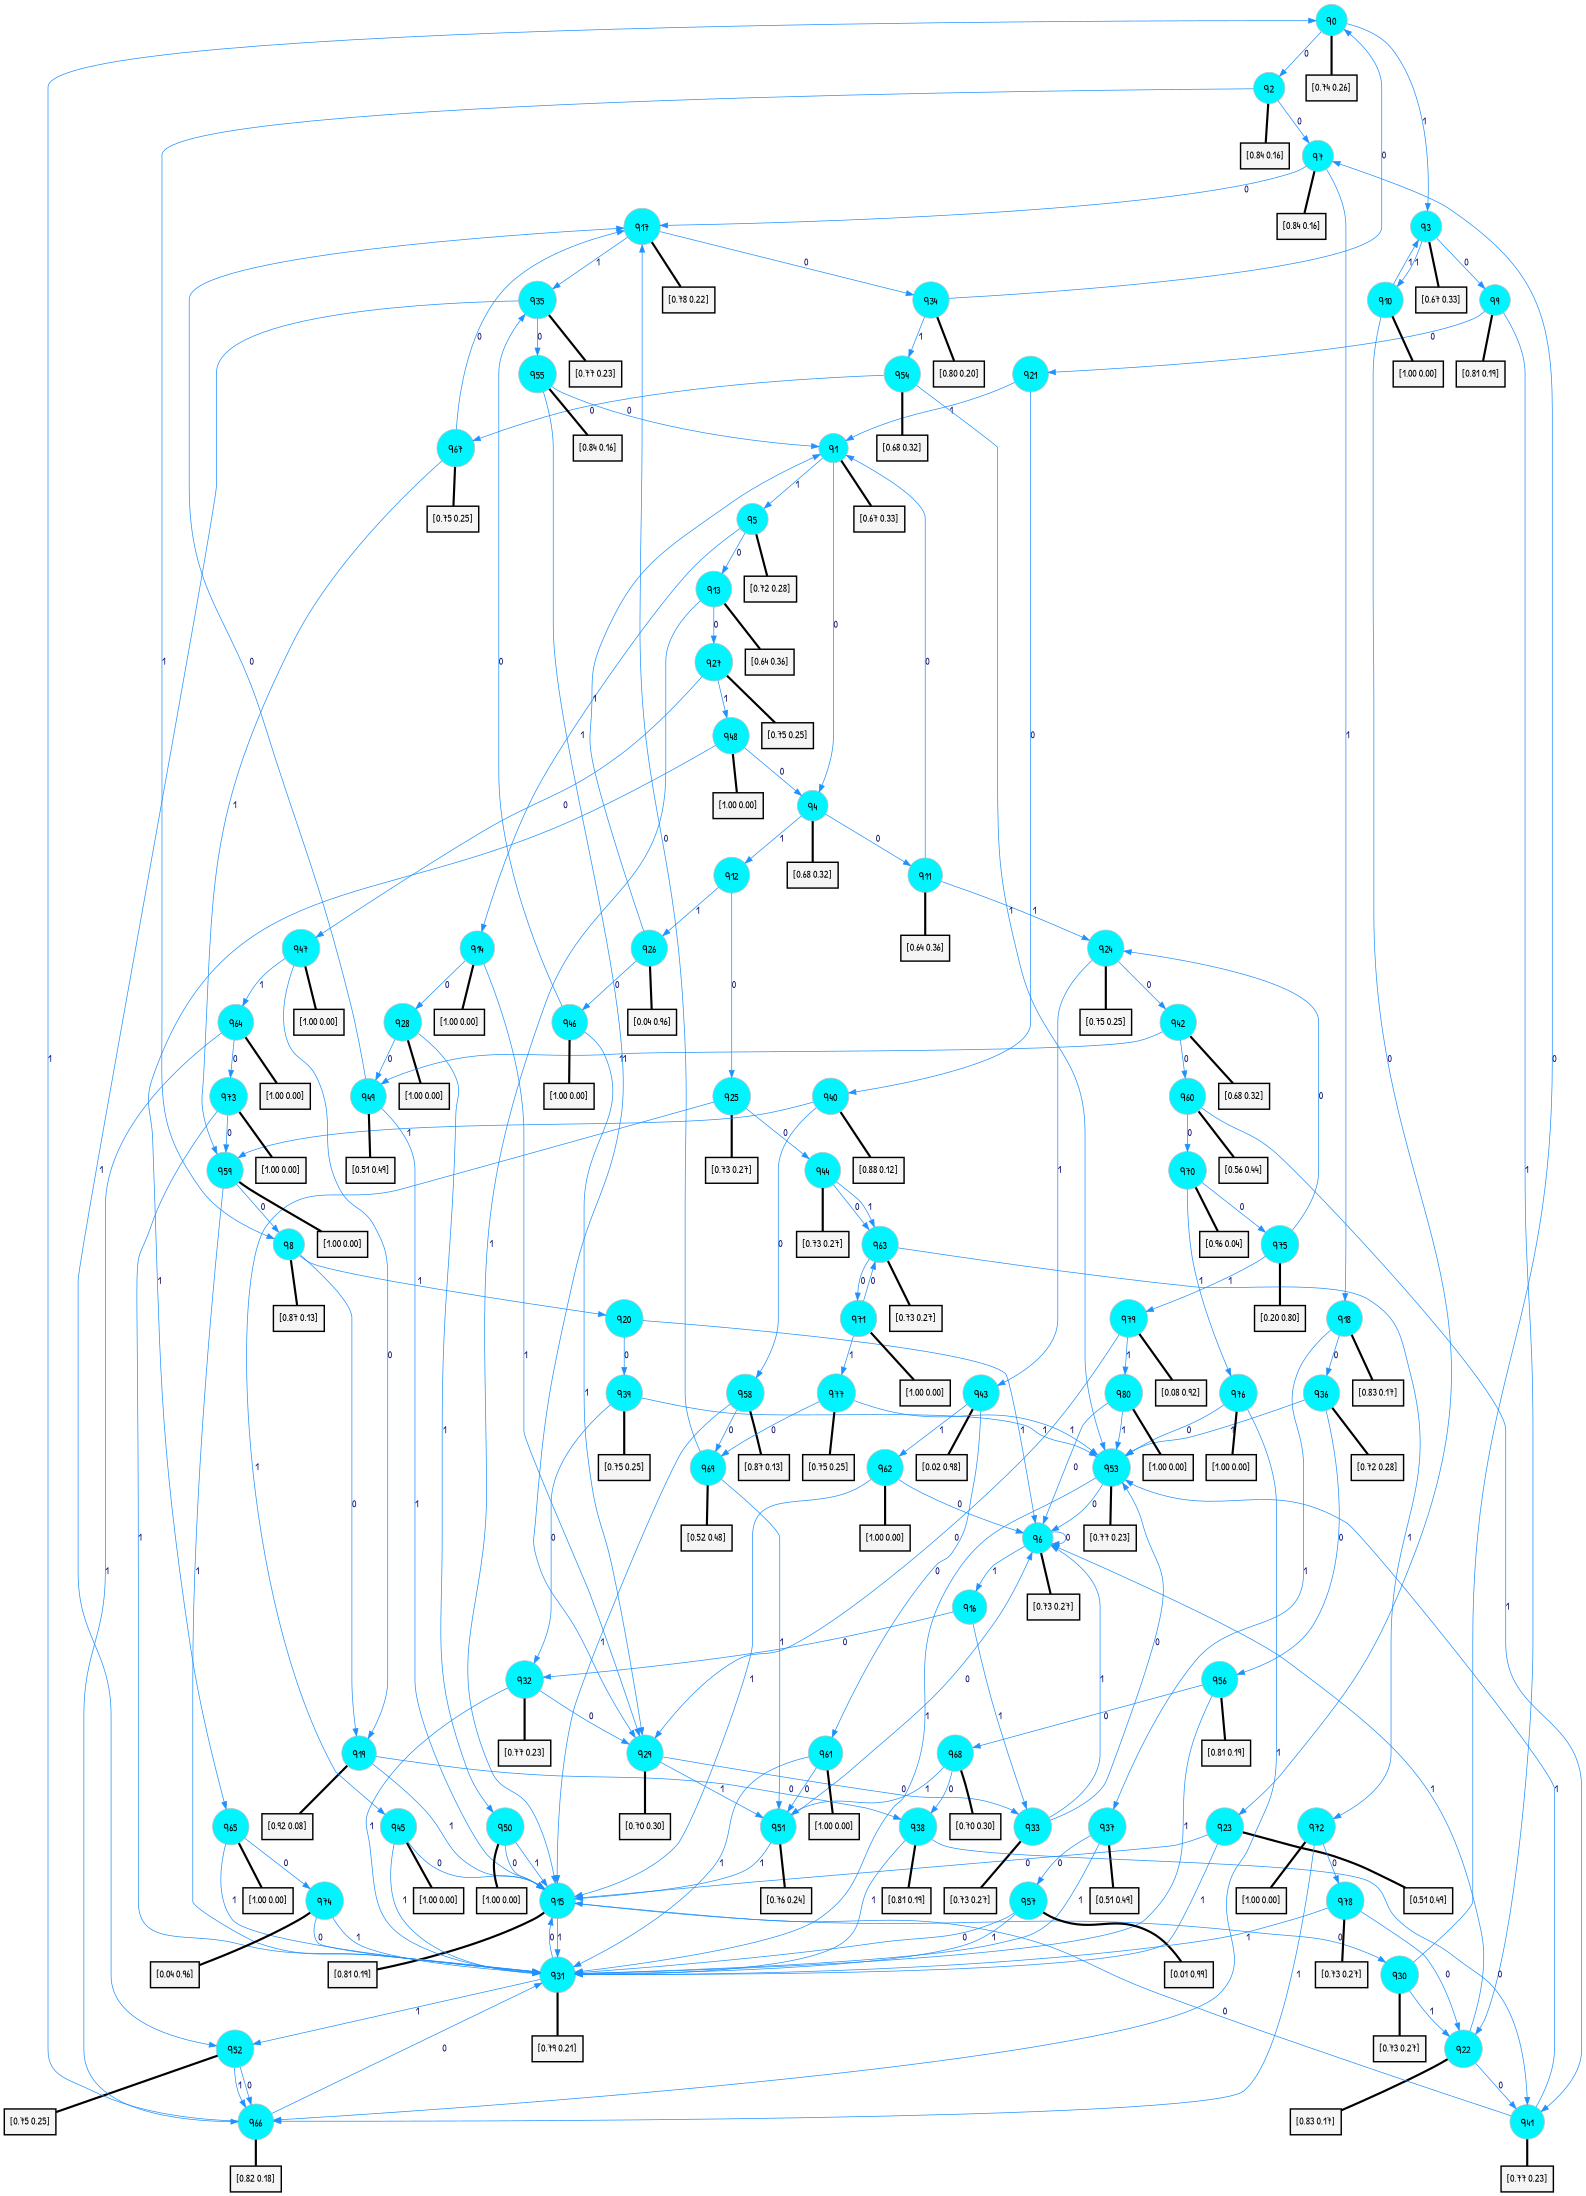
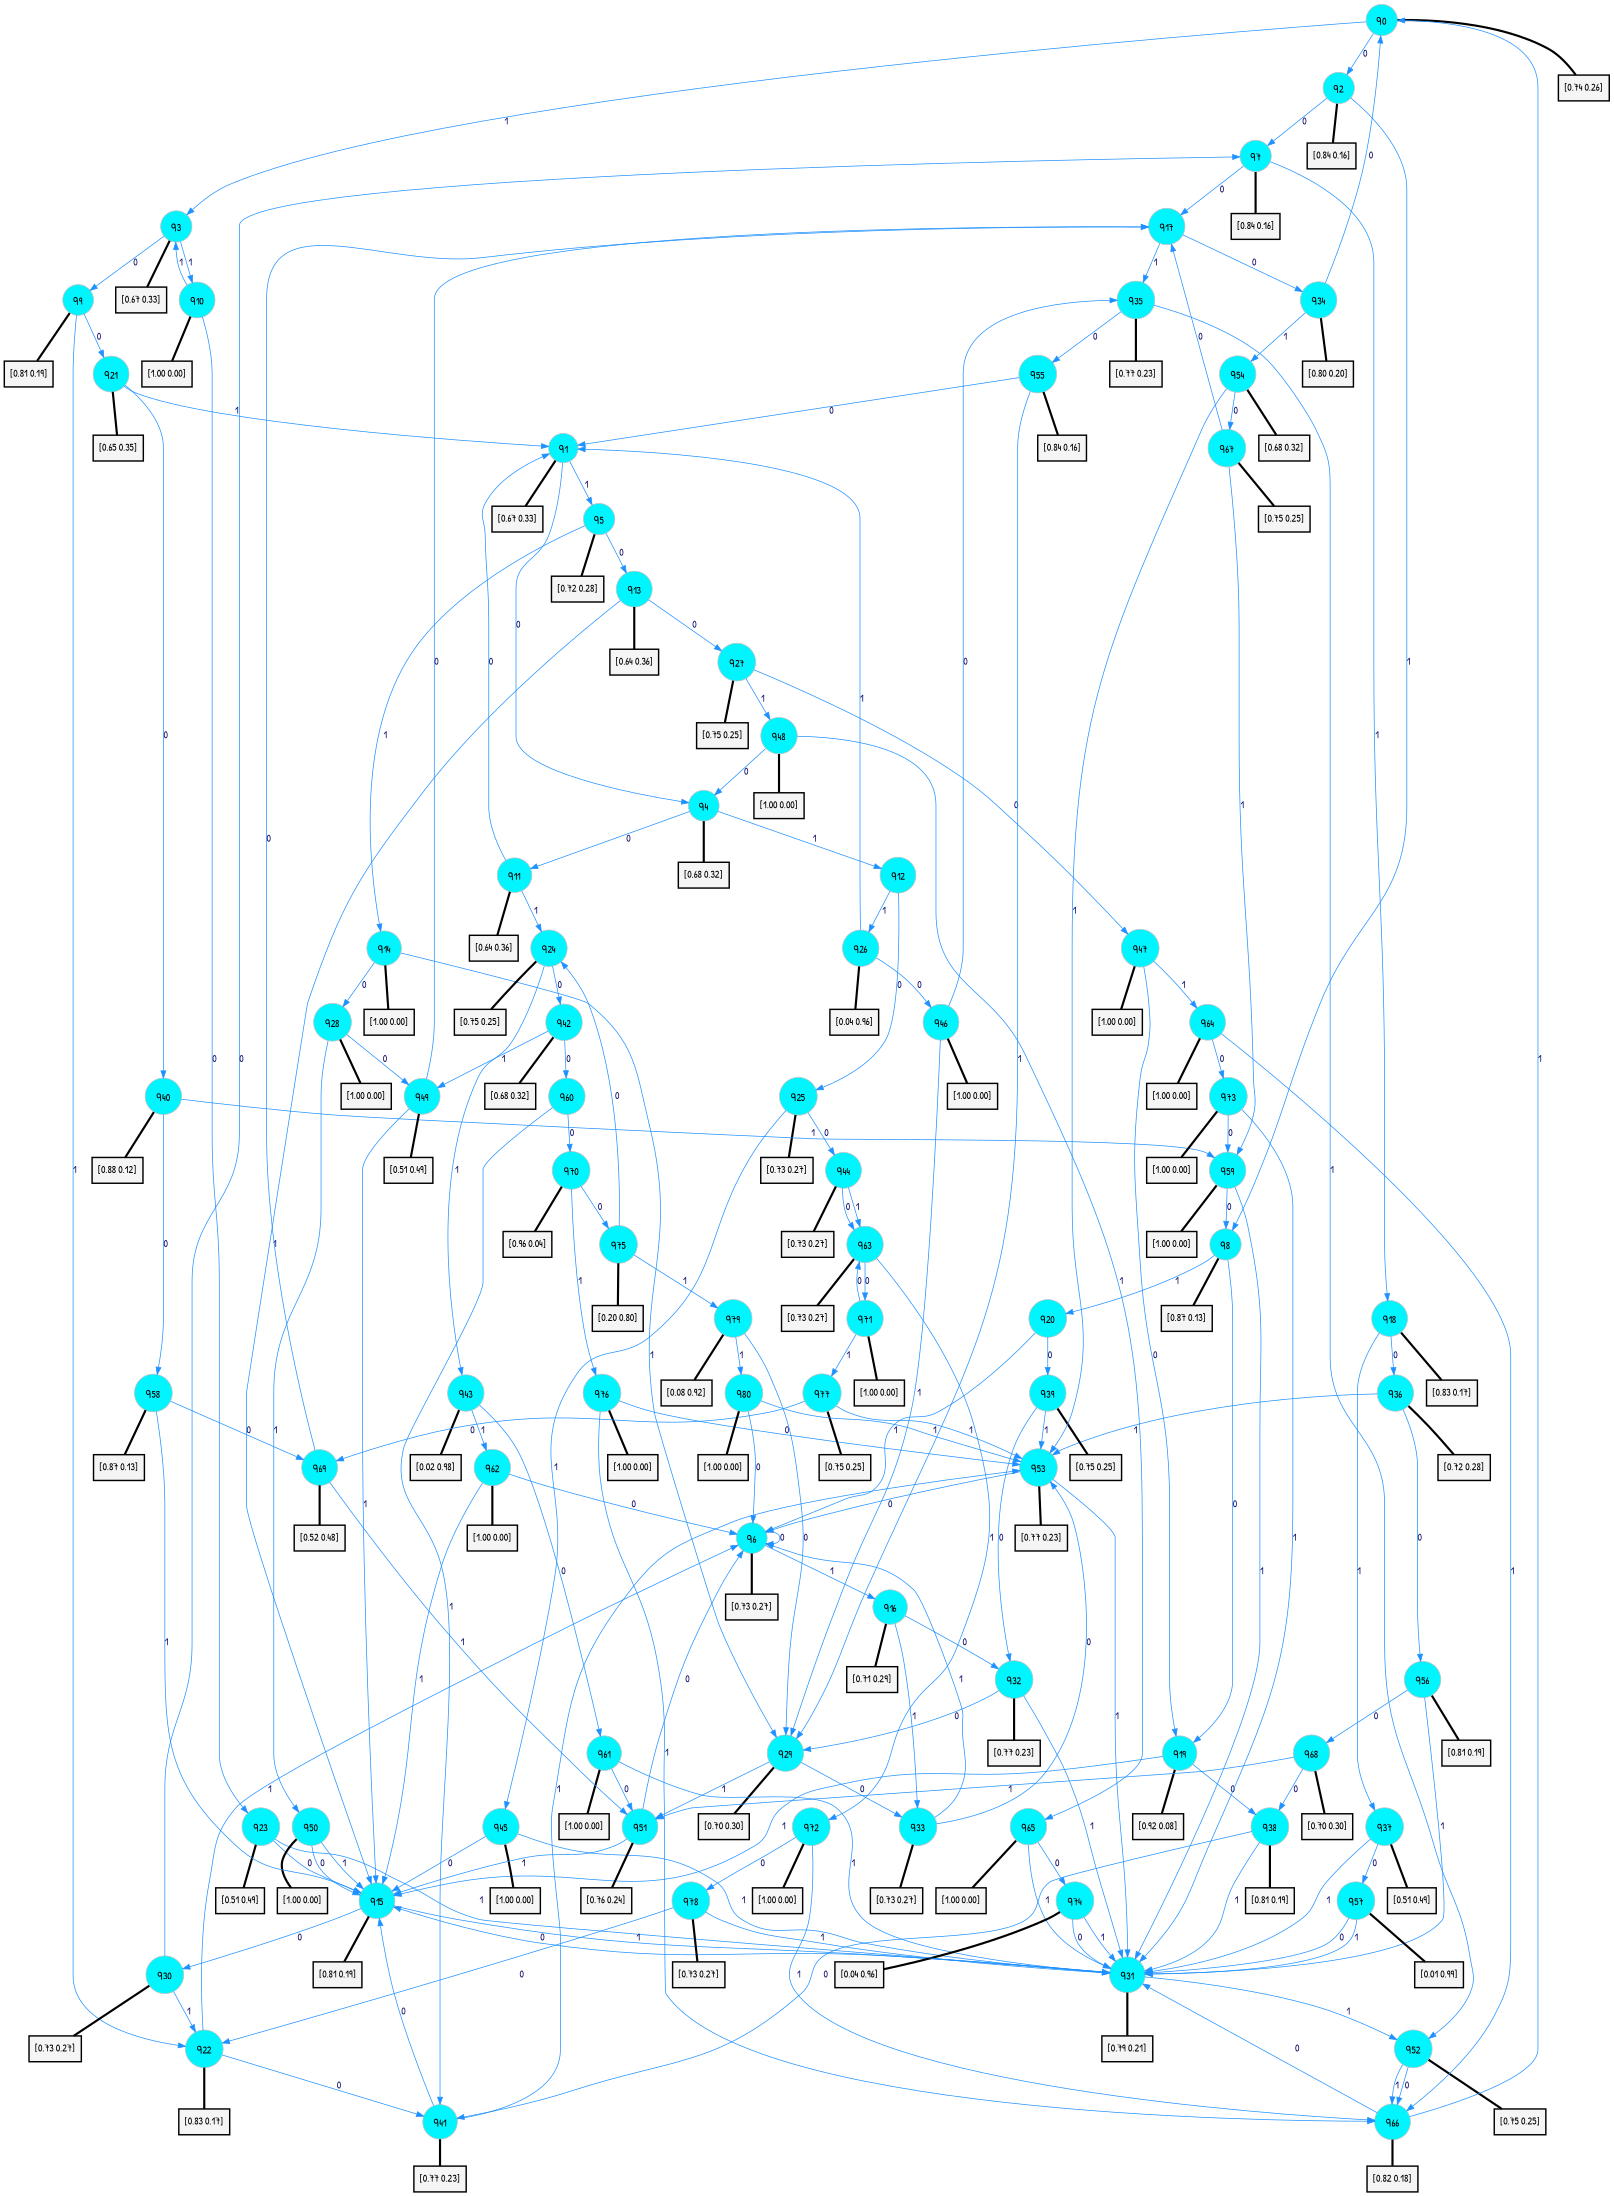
node "[0.78 0.22]": removed
node "[0.65 0.35]": added
node "[0.56 0.44]": removed
node "[0.71 0.29]": added
